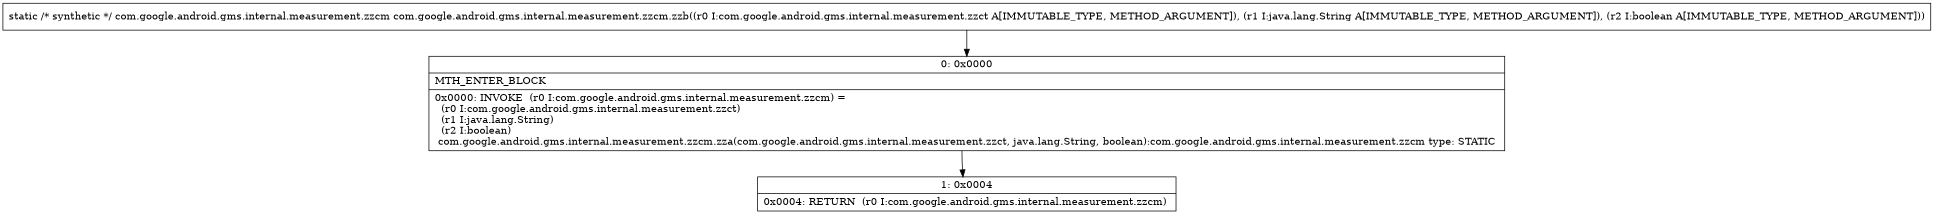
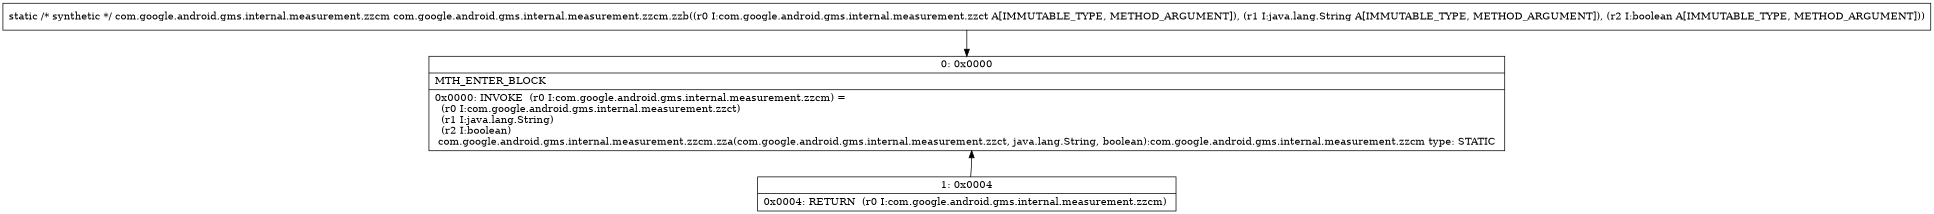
edge "0: 0x0000" -> "1: 0x0004": reversed
